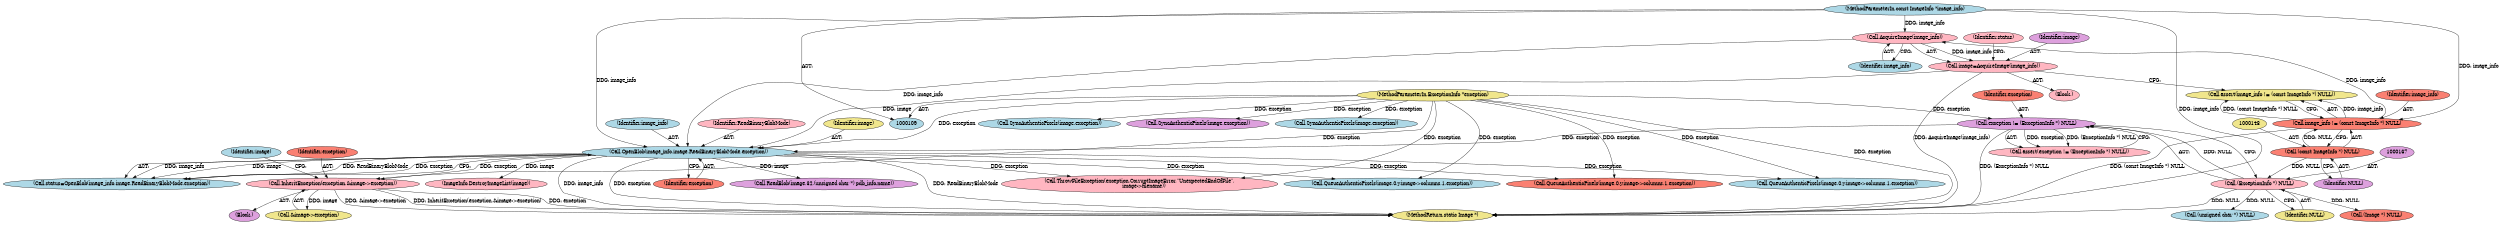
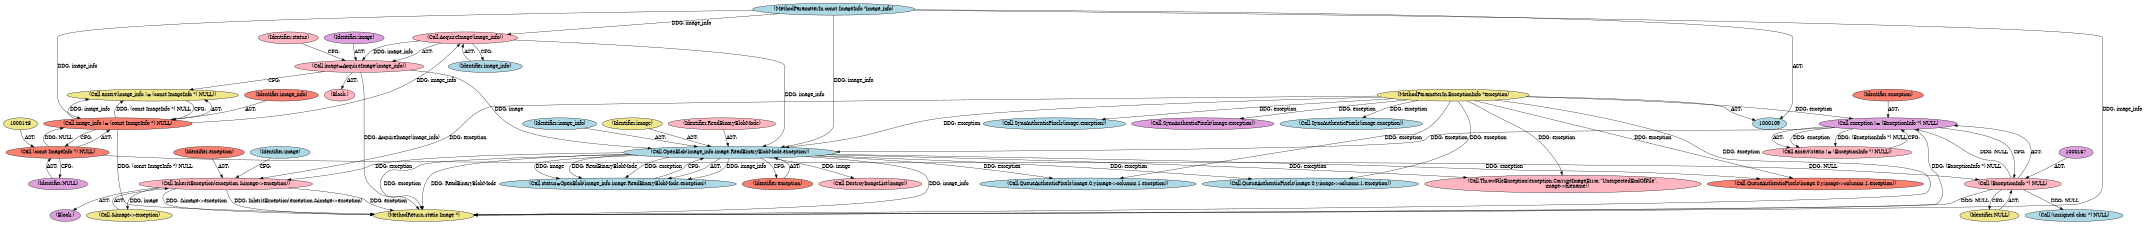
node "(Call,assert(exception != (ExceptionInfo *) NULL))": label "(Call,assert(exception != (ExceptionInfo *) NULL))" -> "(Call,assert(static != (ExceptionInfo *) NULL))"
node "(ImageInfo,DestroyImageList(image))": label "(ImageInfo,DestroyImageList(image))" -> "(Call,DestroyImageList(image))"
node "(Call,ReadBlob(image,32,(unsigned char *) pdb_info.name))": removed
node "(Call,(Image *) NULL)": removed
